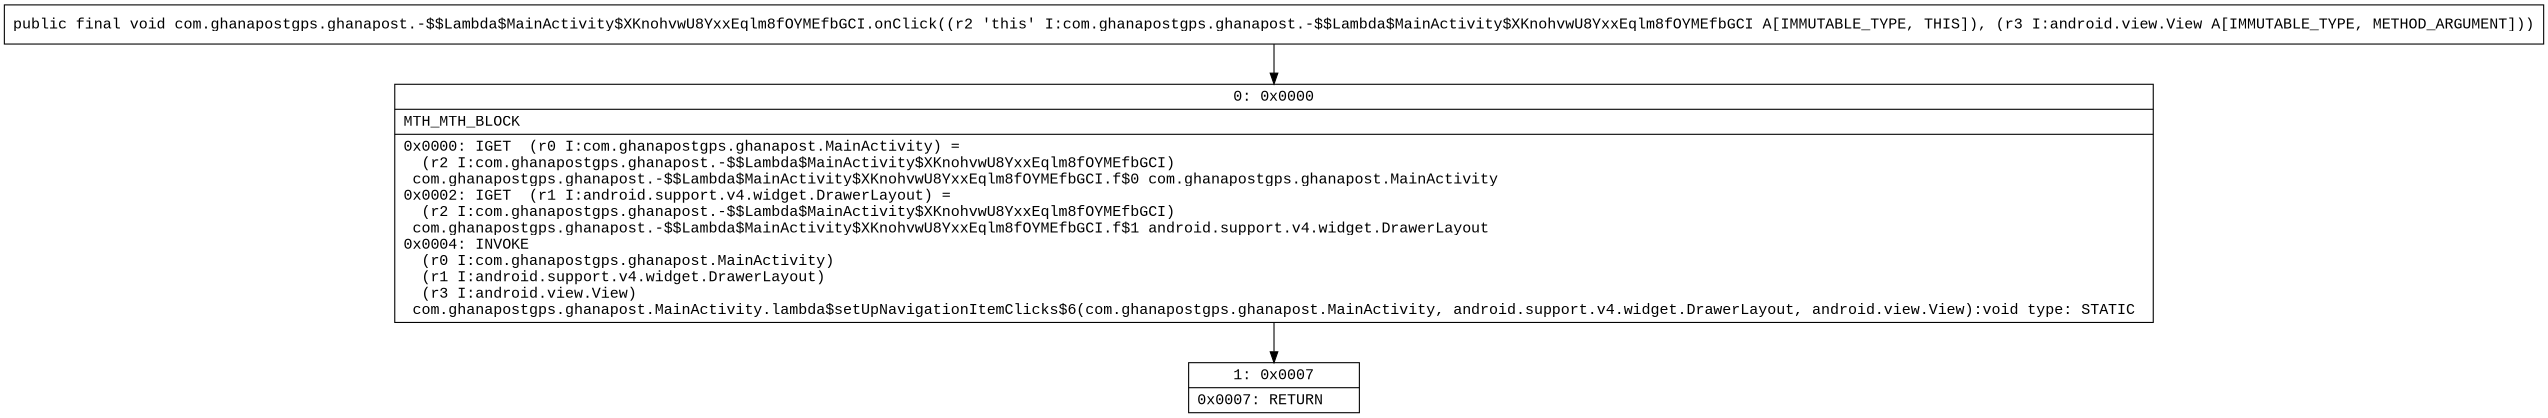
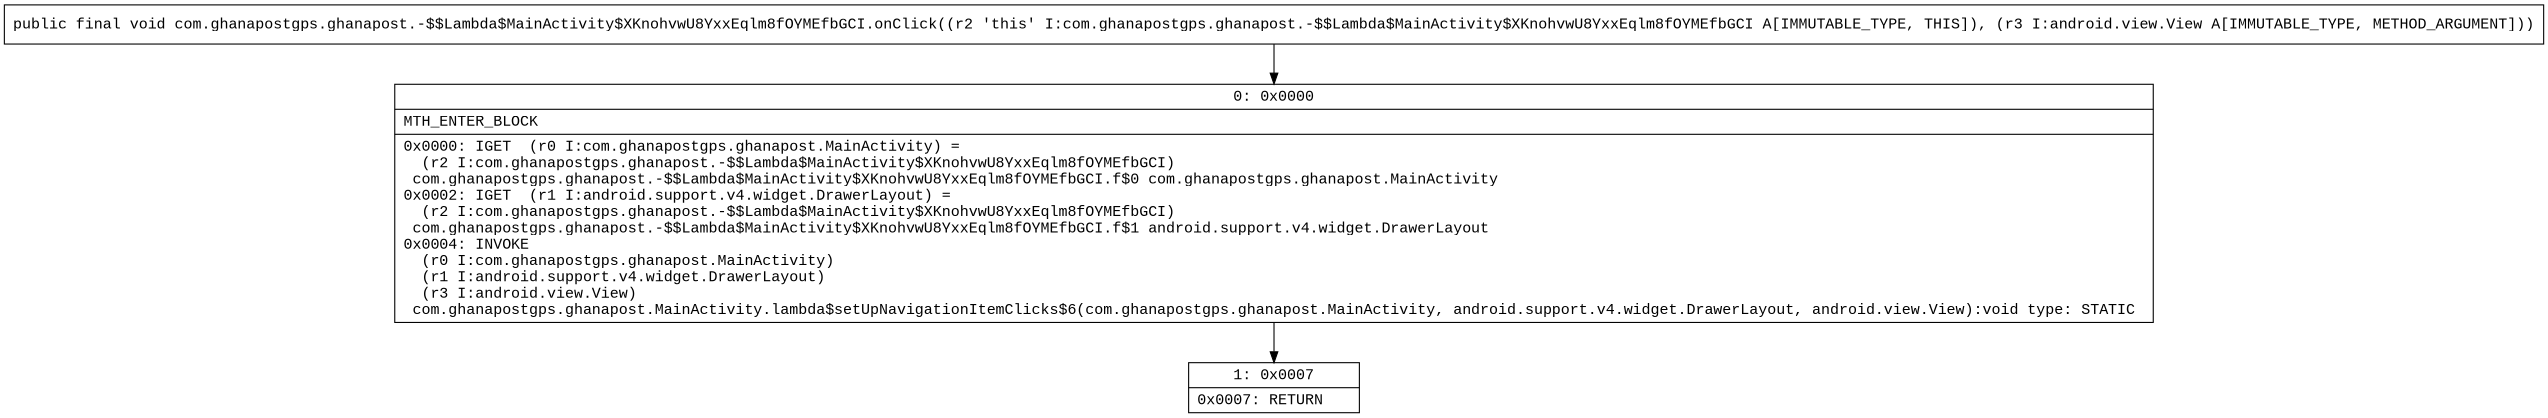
node "0: 0x0000": text "MTH_MTH_BLOCK" -> "MTH_ENTER_BLOCK"
